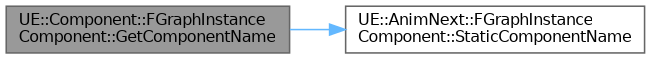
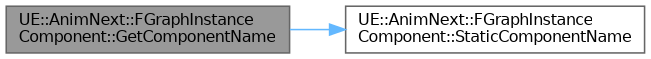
node "UE::Component::FGraphInstance Component::GetComponentName": label "UE::Component::FGraphInstance Component::GetComponentName" -> "UE::AnimNext::FGraphInstance Component::GetComponentName"
